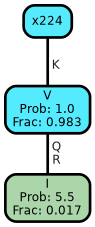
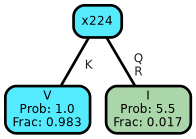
edge "V Prob: 1.0 Frac: 0.983" -- "I Prob: 5.5 Frac: 0.017": now "x224" -- "I Prob: 5.5 Frac: 0.017"
